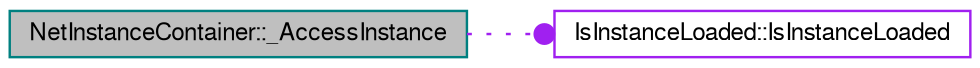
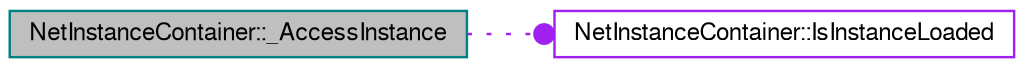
node "IsInstanceLoaded::IsInstanceLoaded": label "IsInstanceLoaded::IsInstanceLoaded" -> "NetInstanceContainer::IsInstanceLoaded"
